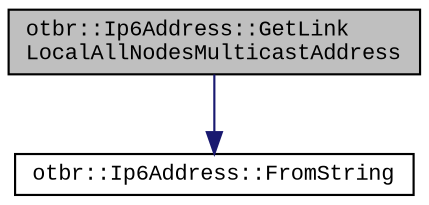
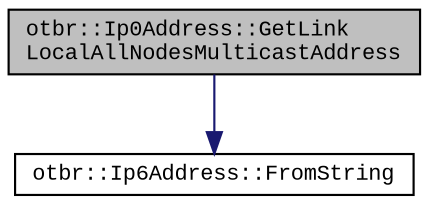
node "otbr::Ip6Address::GetLink LocalAllNodesMulticastAddress": label "otbr::Ip6Address::GetLink LocalAllNodesMulticastAddress" -> "otbr::Ip0Address::GetLink LocalAllNodesMulticastAddress"
